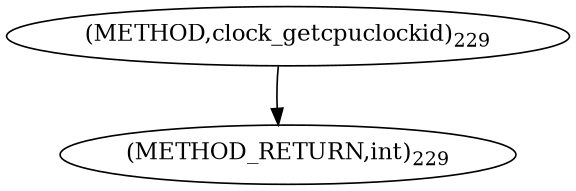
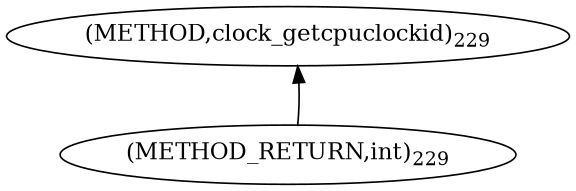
edge "(METHOD,clock_getcpuclockid)" -> "(METHOD_RETURN,int)": reversed
